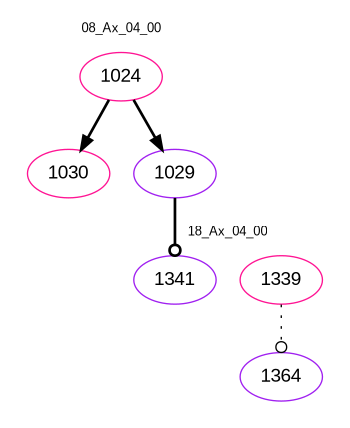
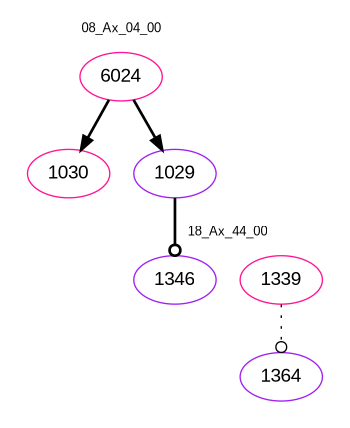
node "1024": label "1024" -> "6024"
cluster "18_Ax_04_00": label "18_Ax_04_00" -> "18_Ax_44_00"
node "1341": label "1341" -> "1346"
